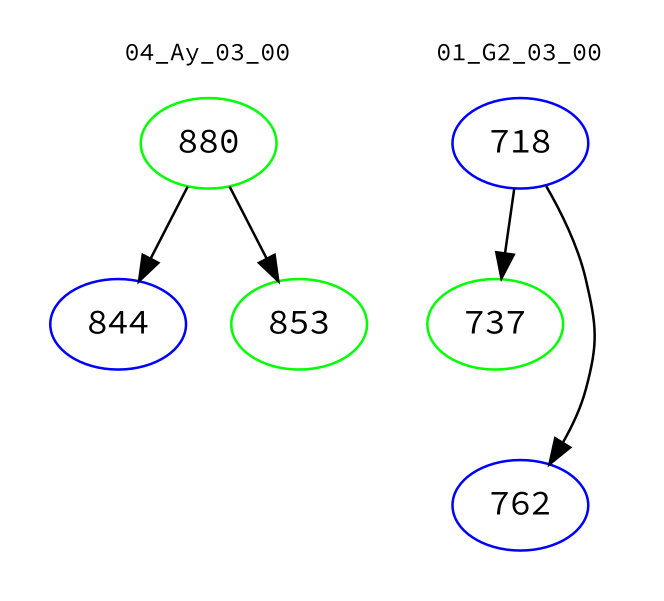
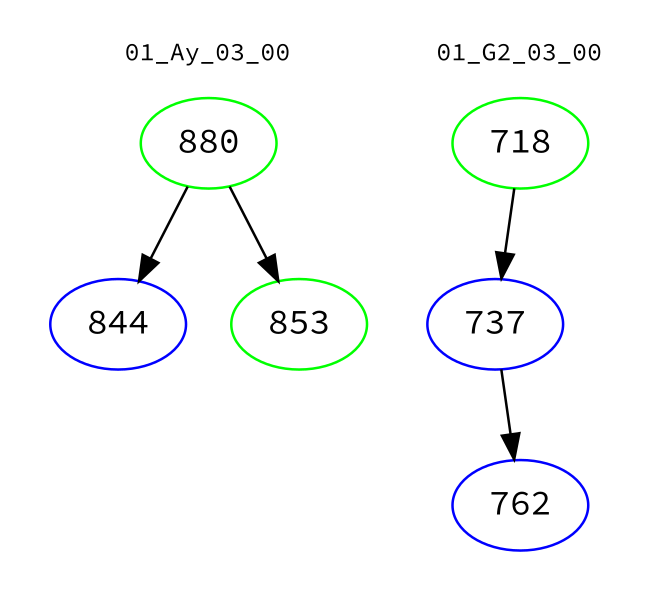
cluster "04_Ay_03_00": label "04_Ay_03_00" -> "01_Ay_03_00"
node "718": color blue -> green
edge "718" -> "762": now "737" -> "762"
node "737": color green -> blue
